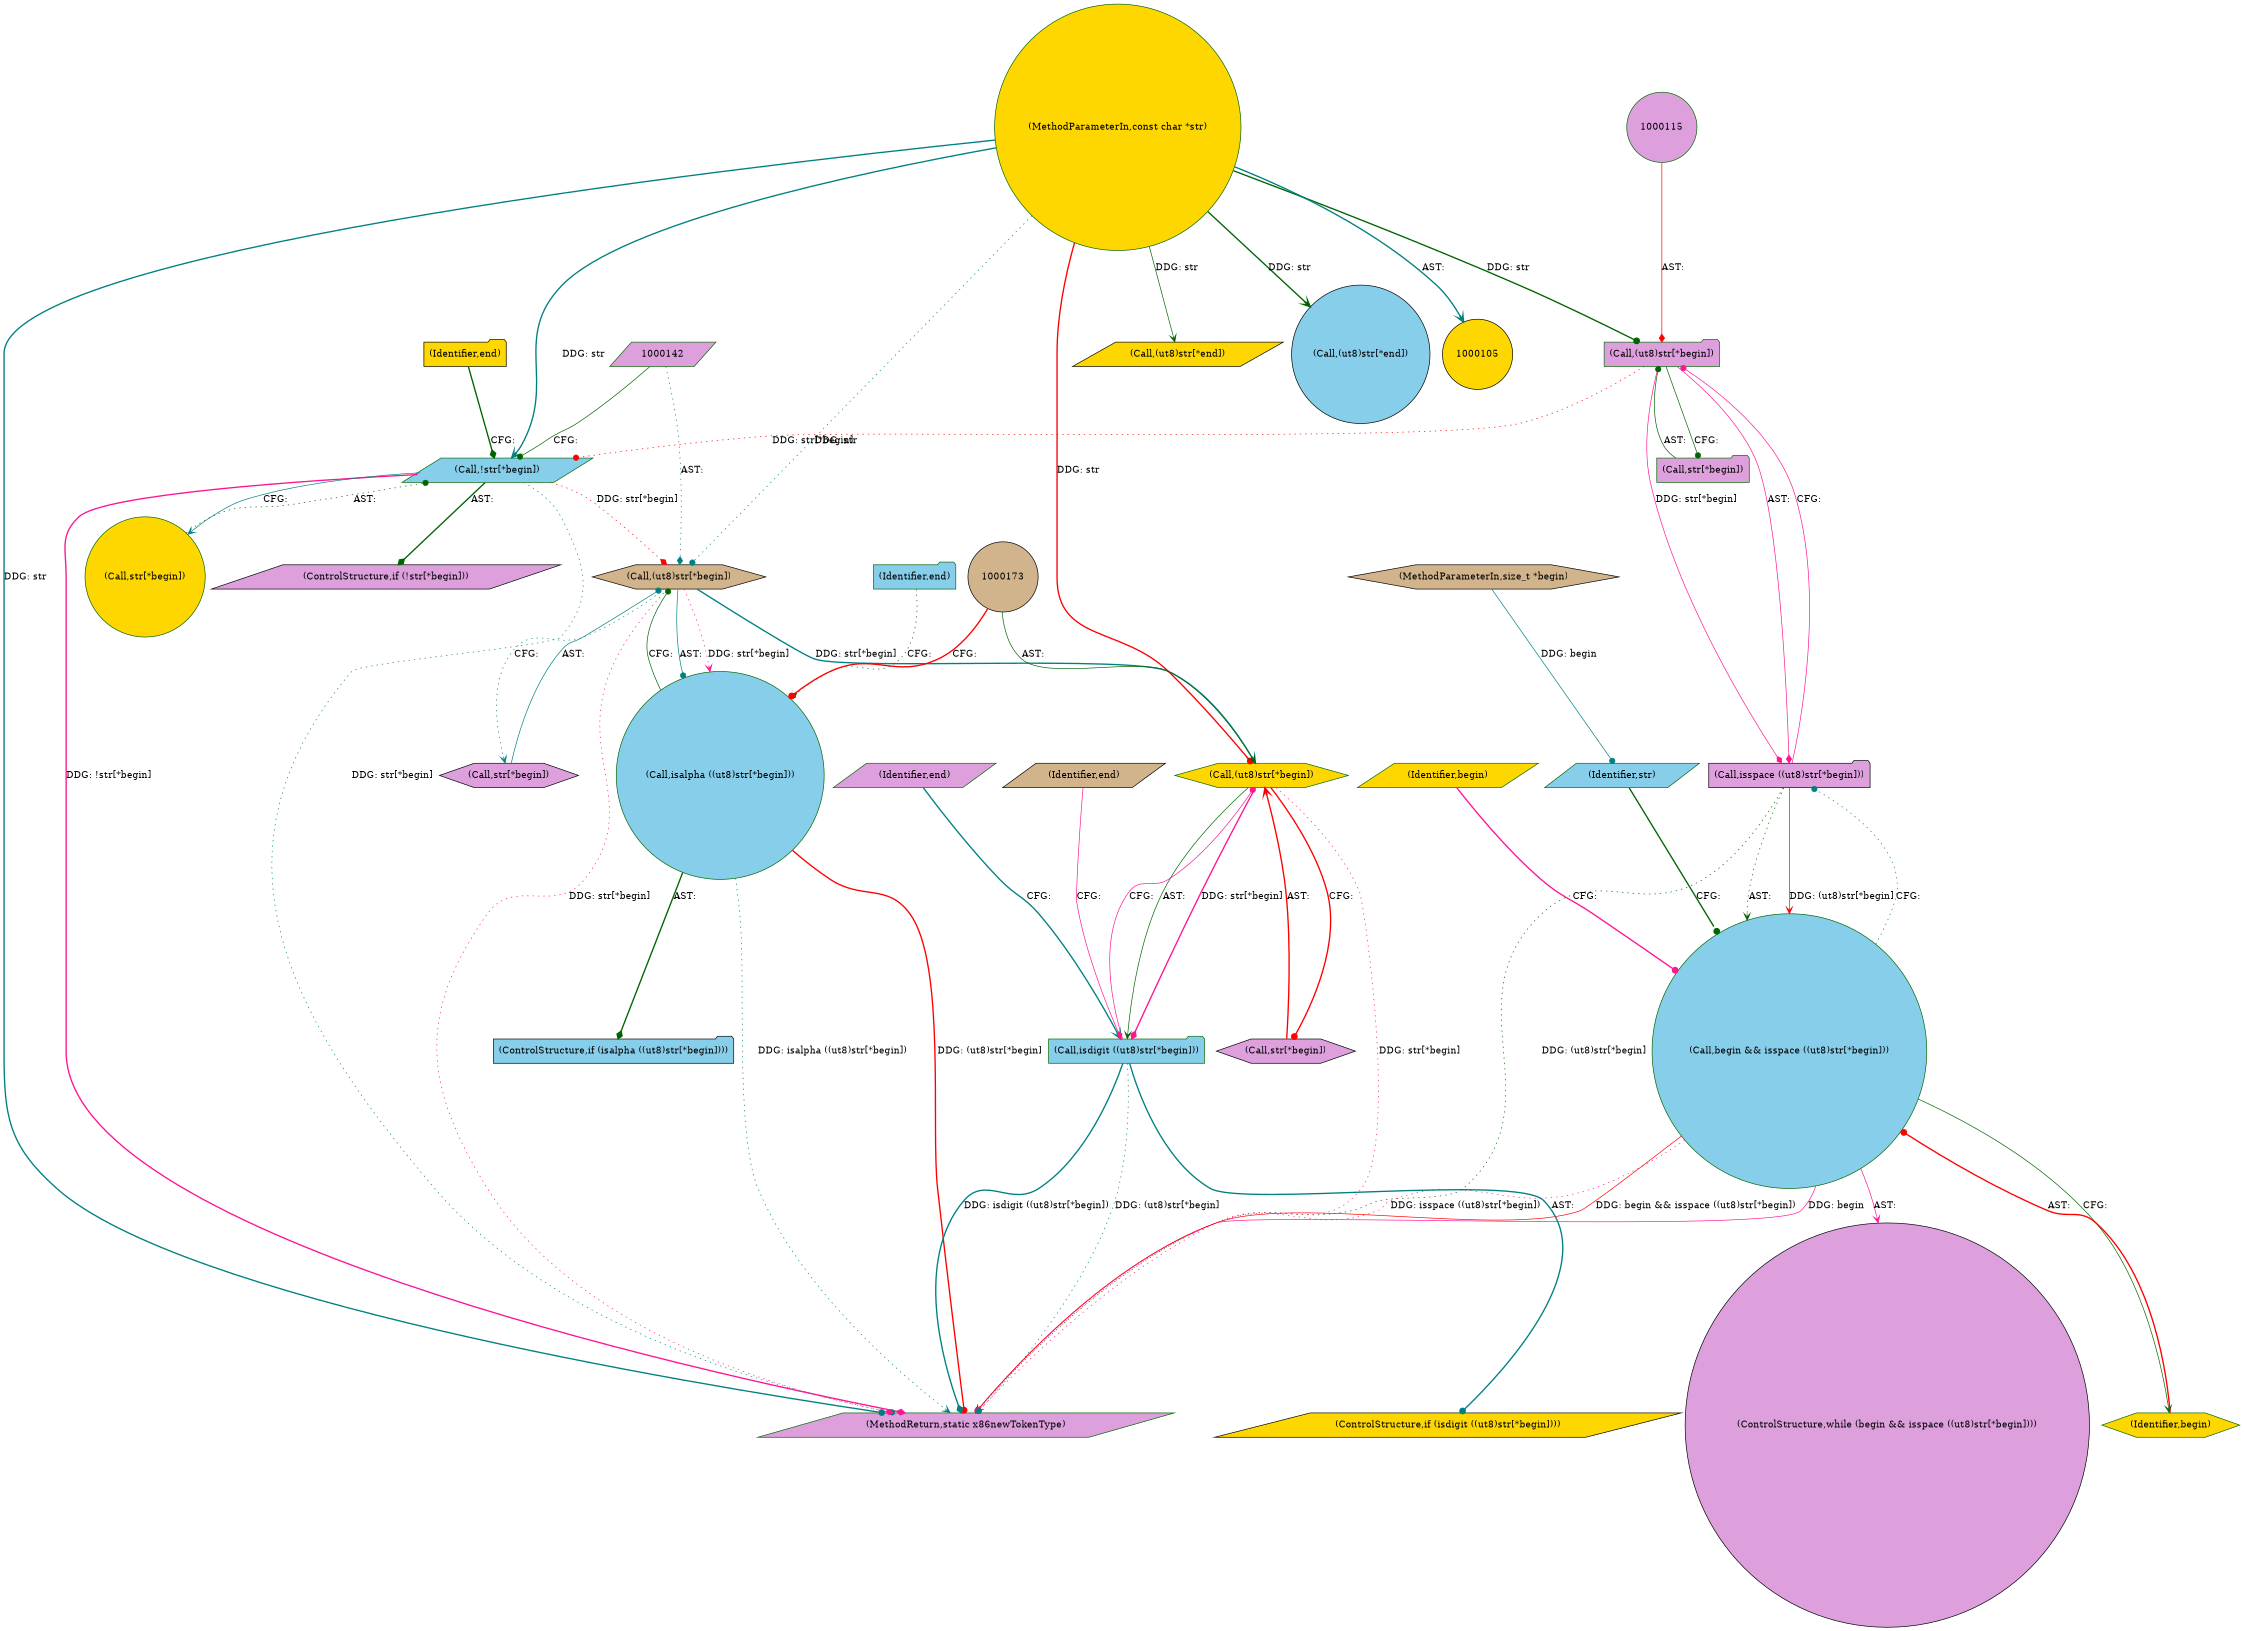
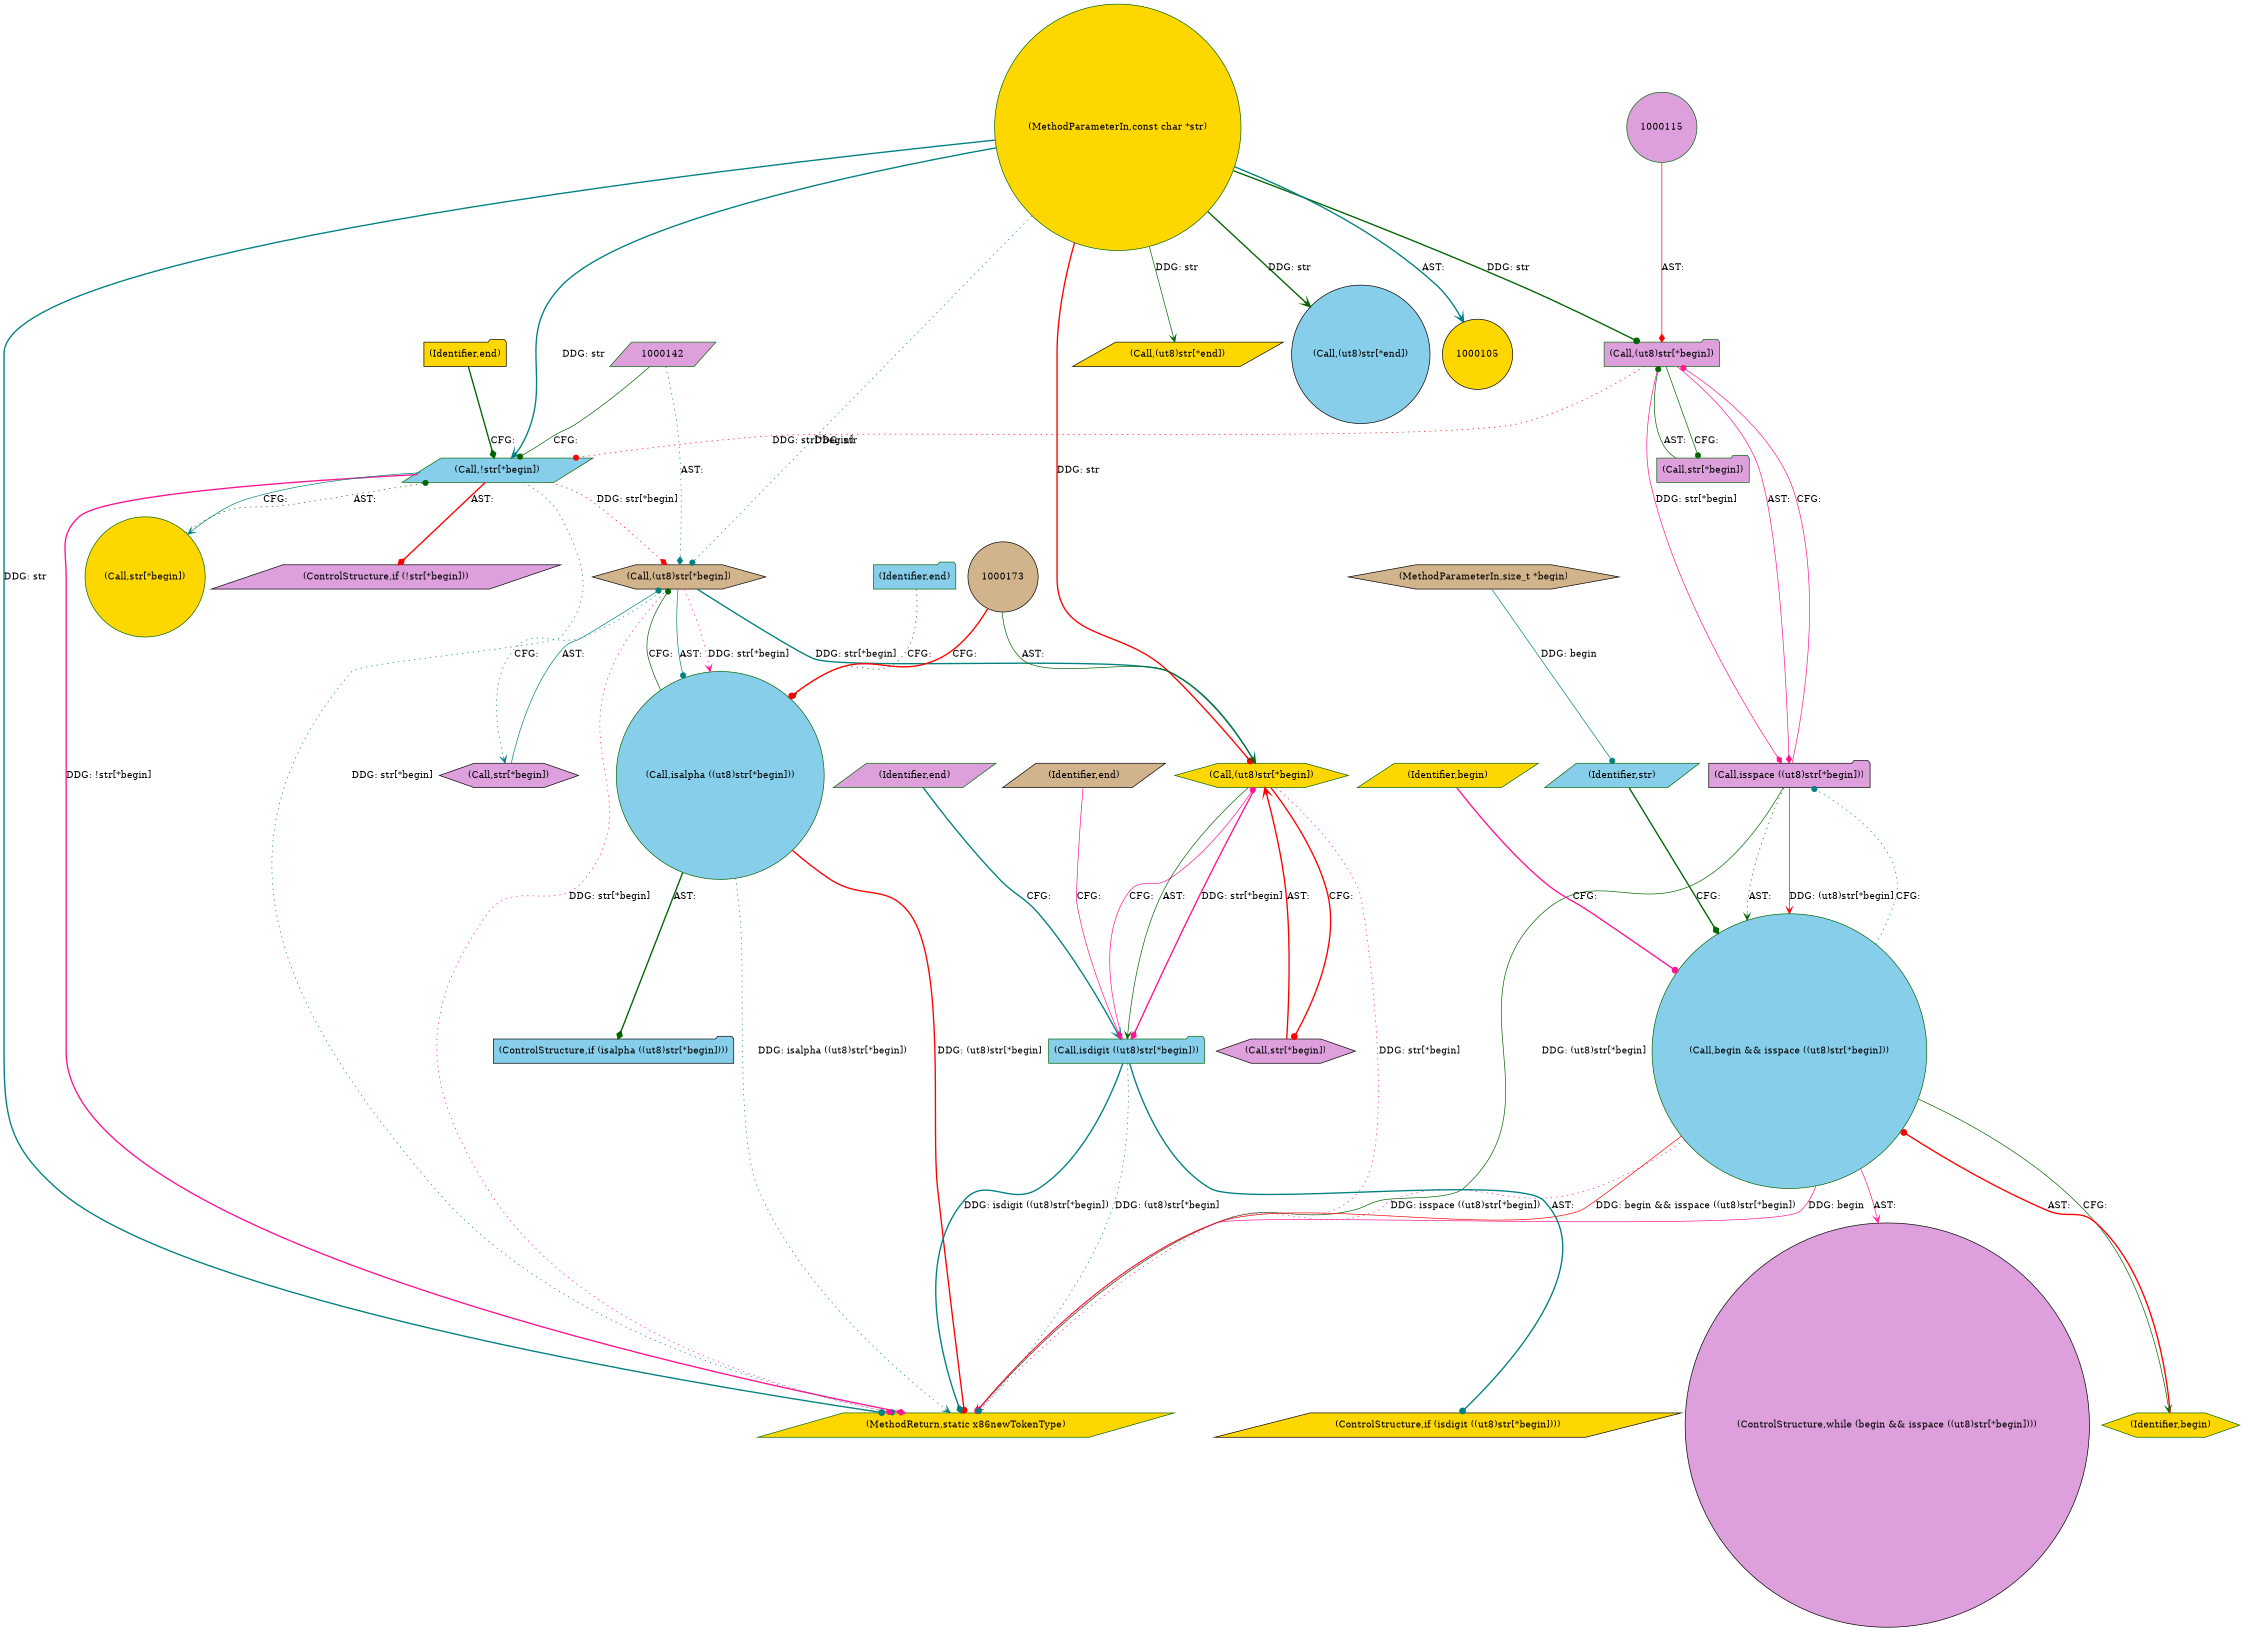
edge "(Call,!str[*begin])" -> "(ControlStructure,if (!str[*begin]))": color darkgreen -> red
edge "(Identifier,str)" -> "(Call,begin && isspace ((ut8)str[*begin]))": arrowhead dot -> diamond
edge "(Call,isspace ((ut8)str[*begin]))" -> "(MethodReturn,static x86newTokenType)": style dotted -> solid
node "(MethodReturn,static x86newTokenType)": fillcolor plum -> gold
